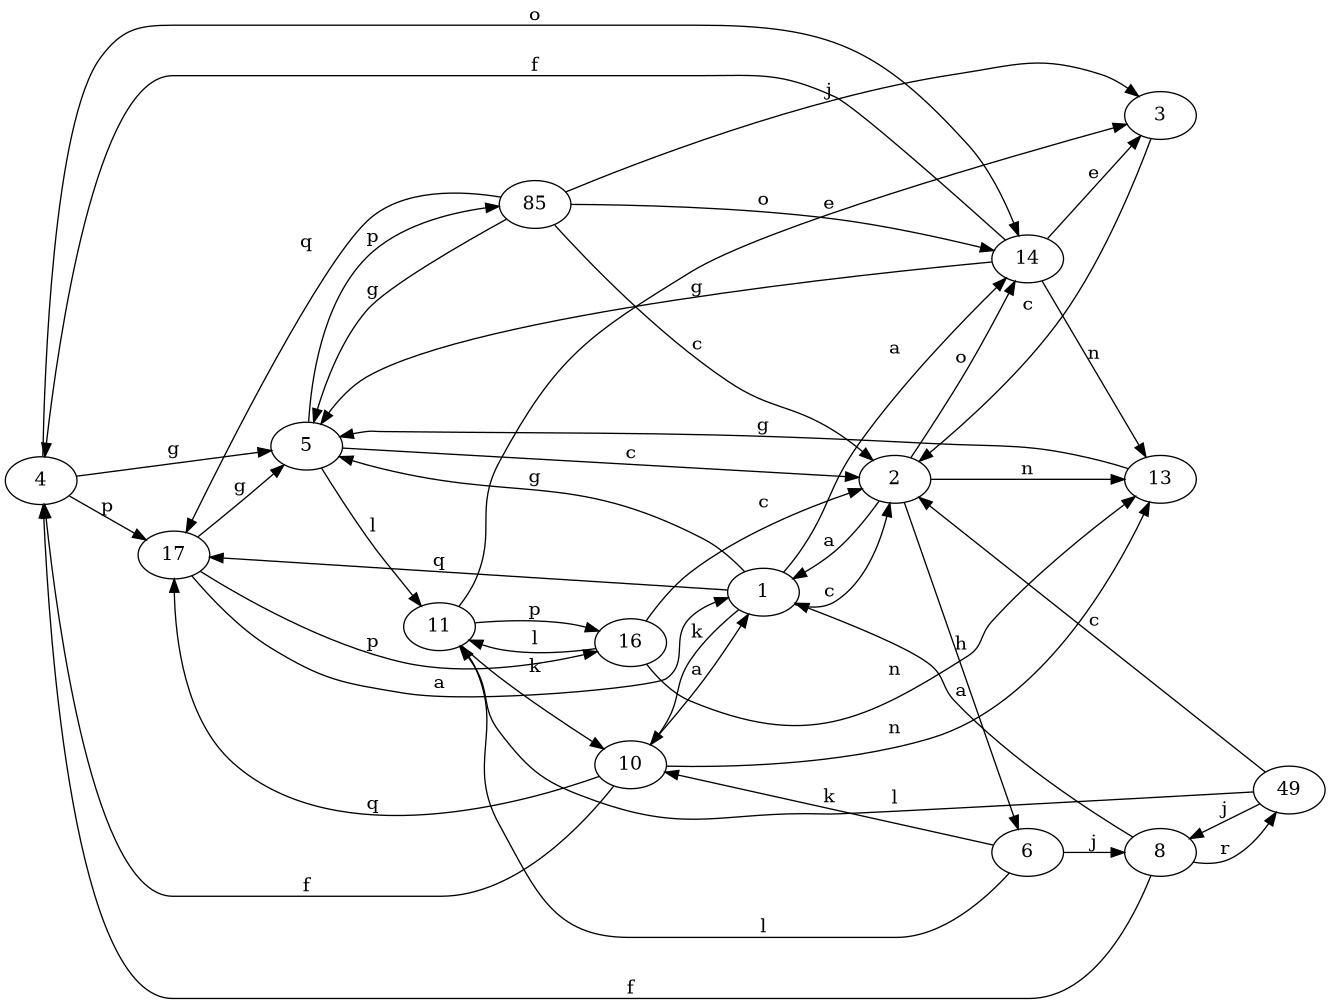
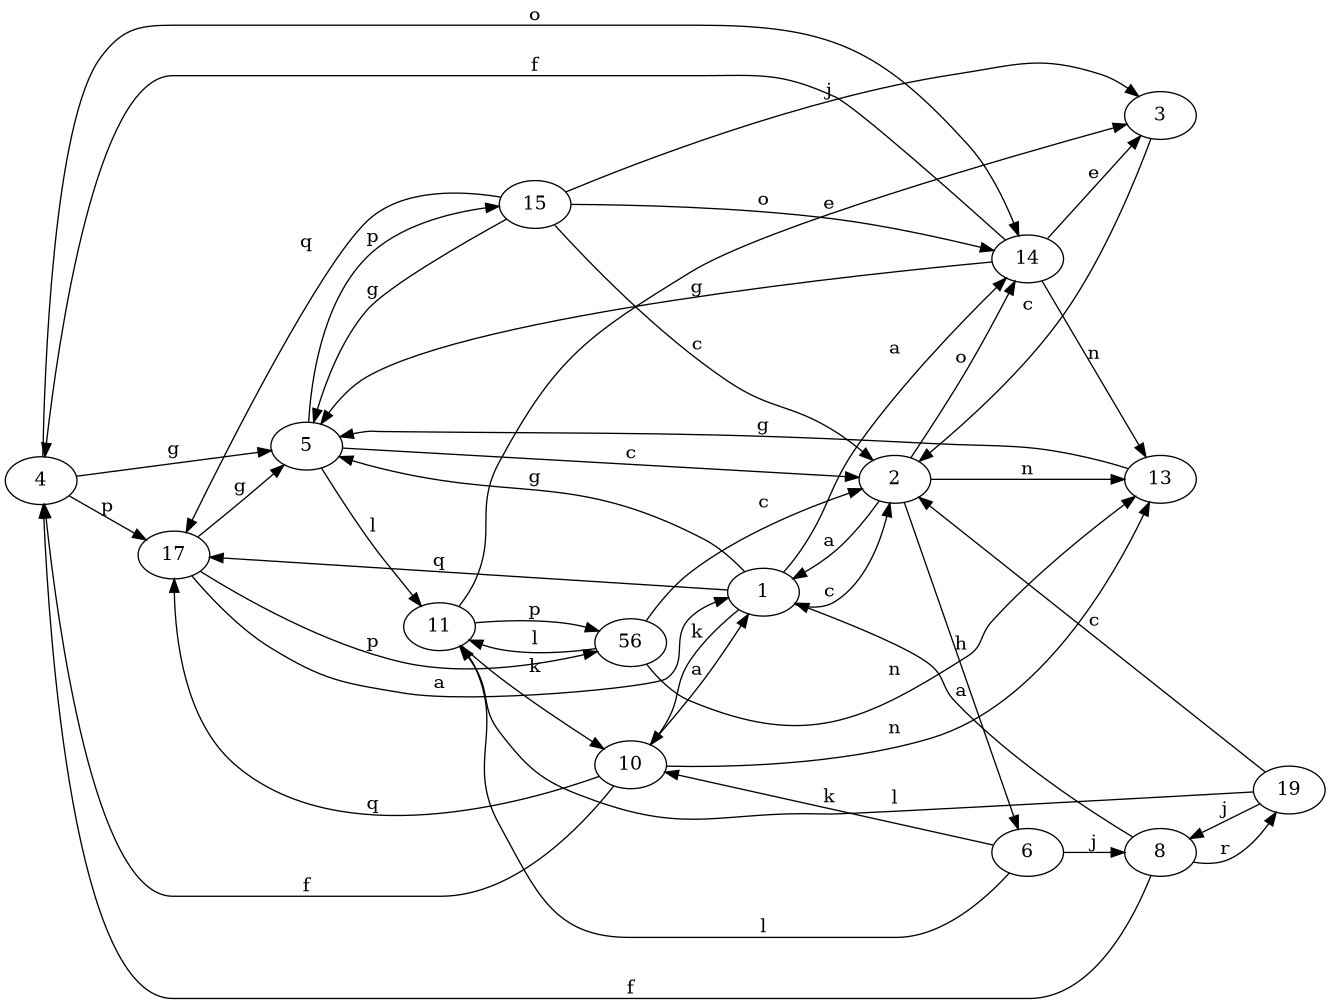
node "85": label "85" -> "15"
node "16": label "16" -> "56"
node "49": label "49" -> "19"
